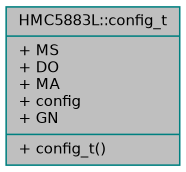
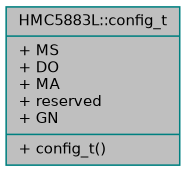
node "HMC5883L::config_t": text "+ config" -> "+ reserved"
